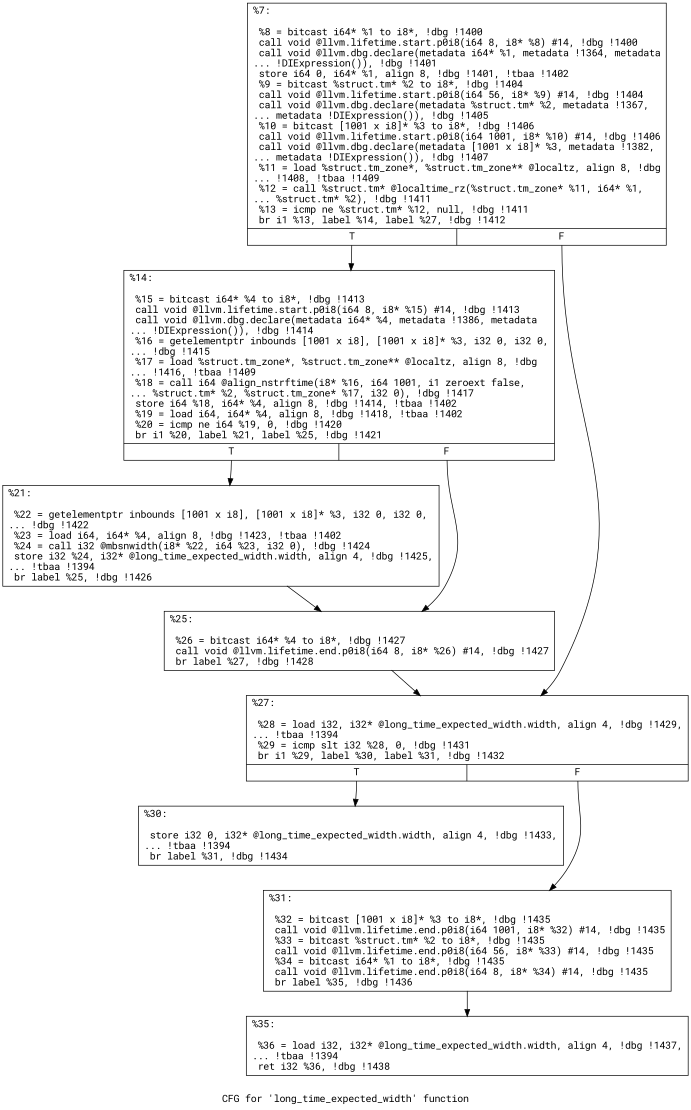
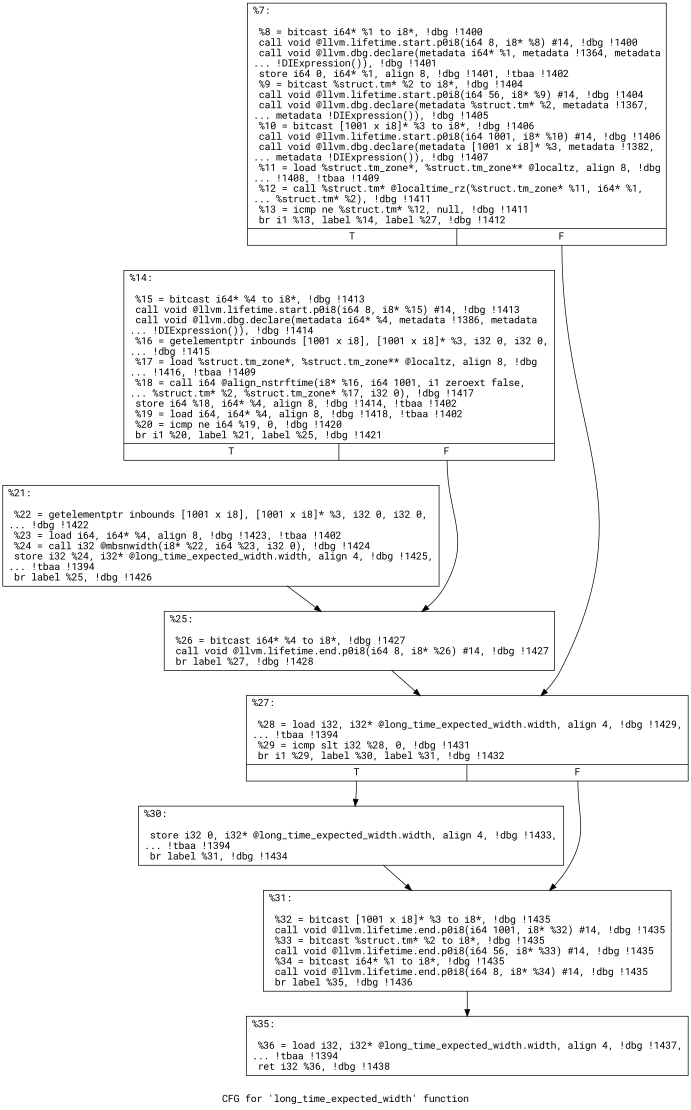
edge "%7:" -> "%14:": removed
edge "%14:" -> "%21:": removed
edge "%30:" -> "%31:": added
